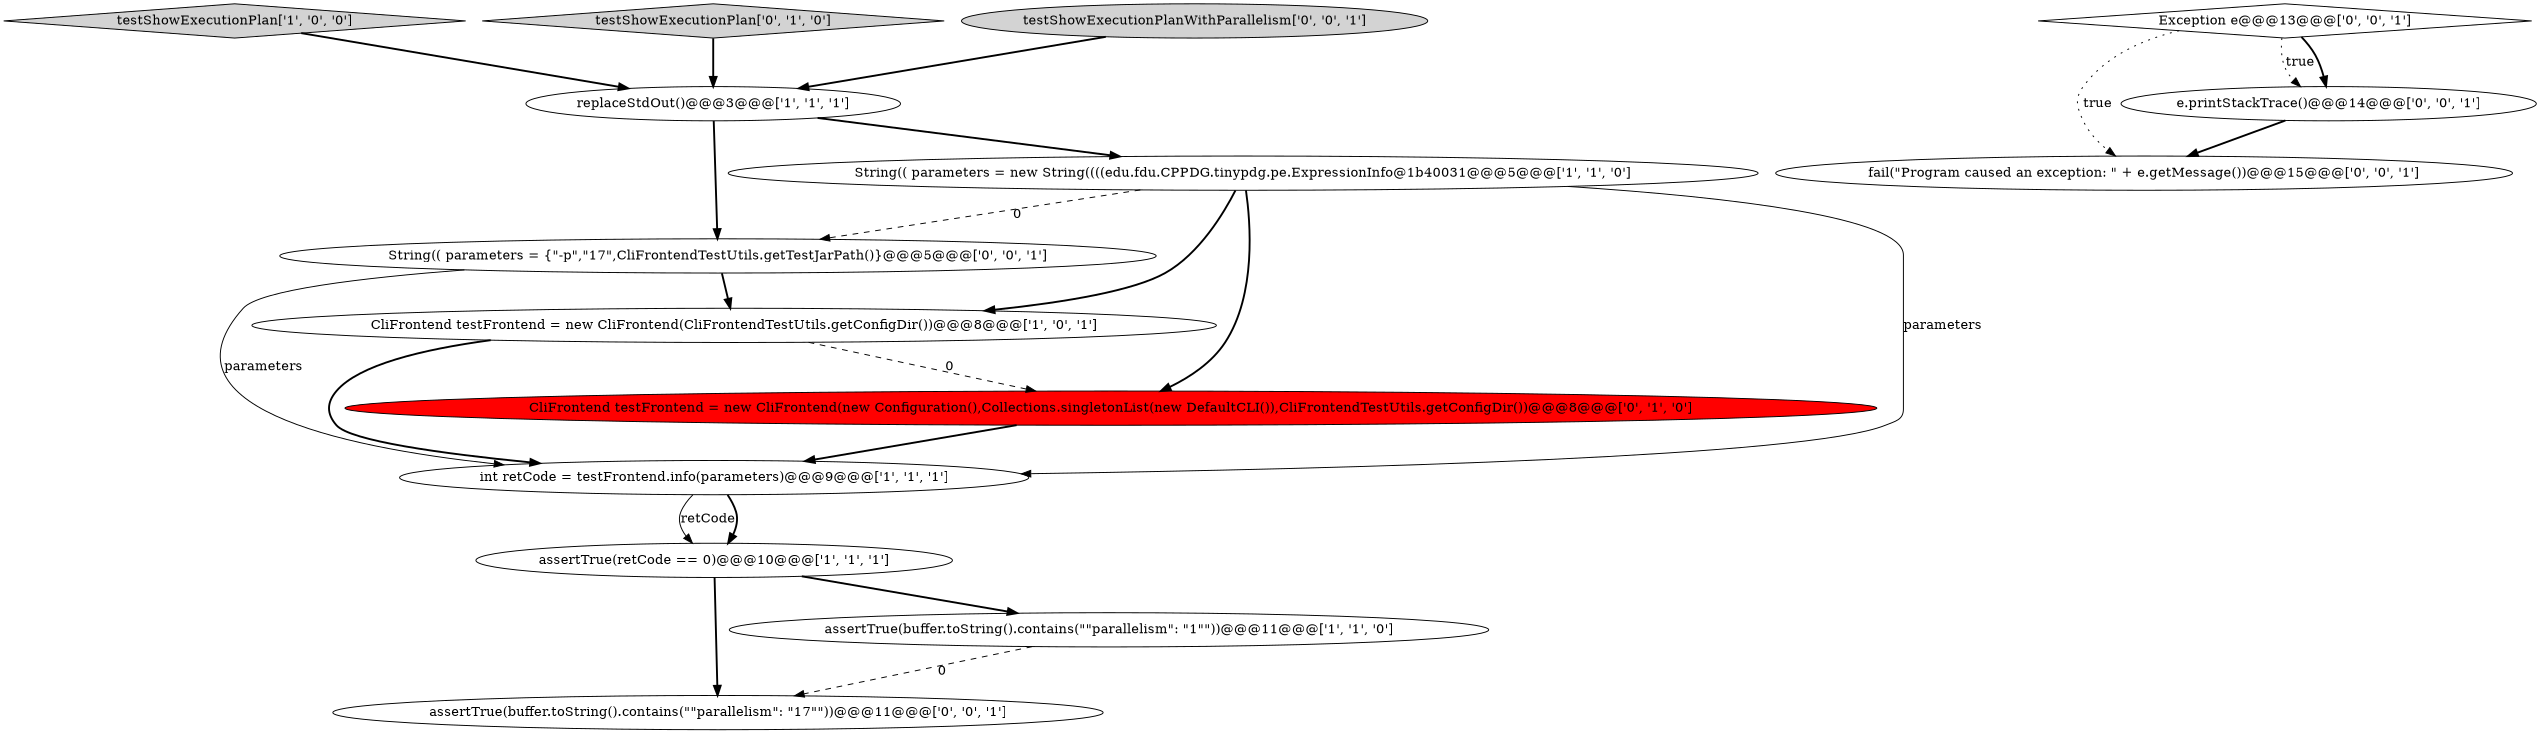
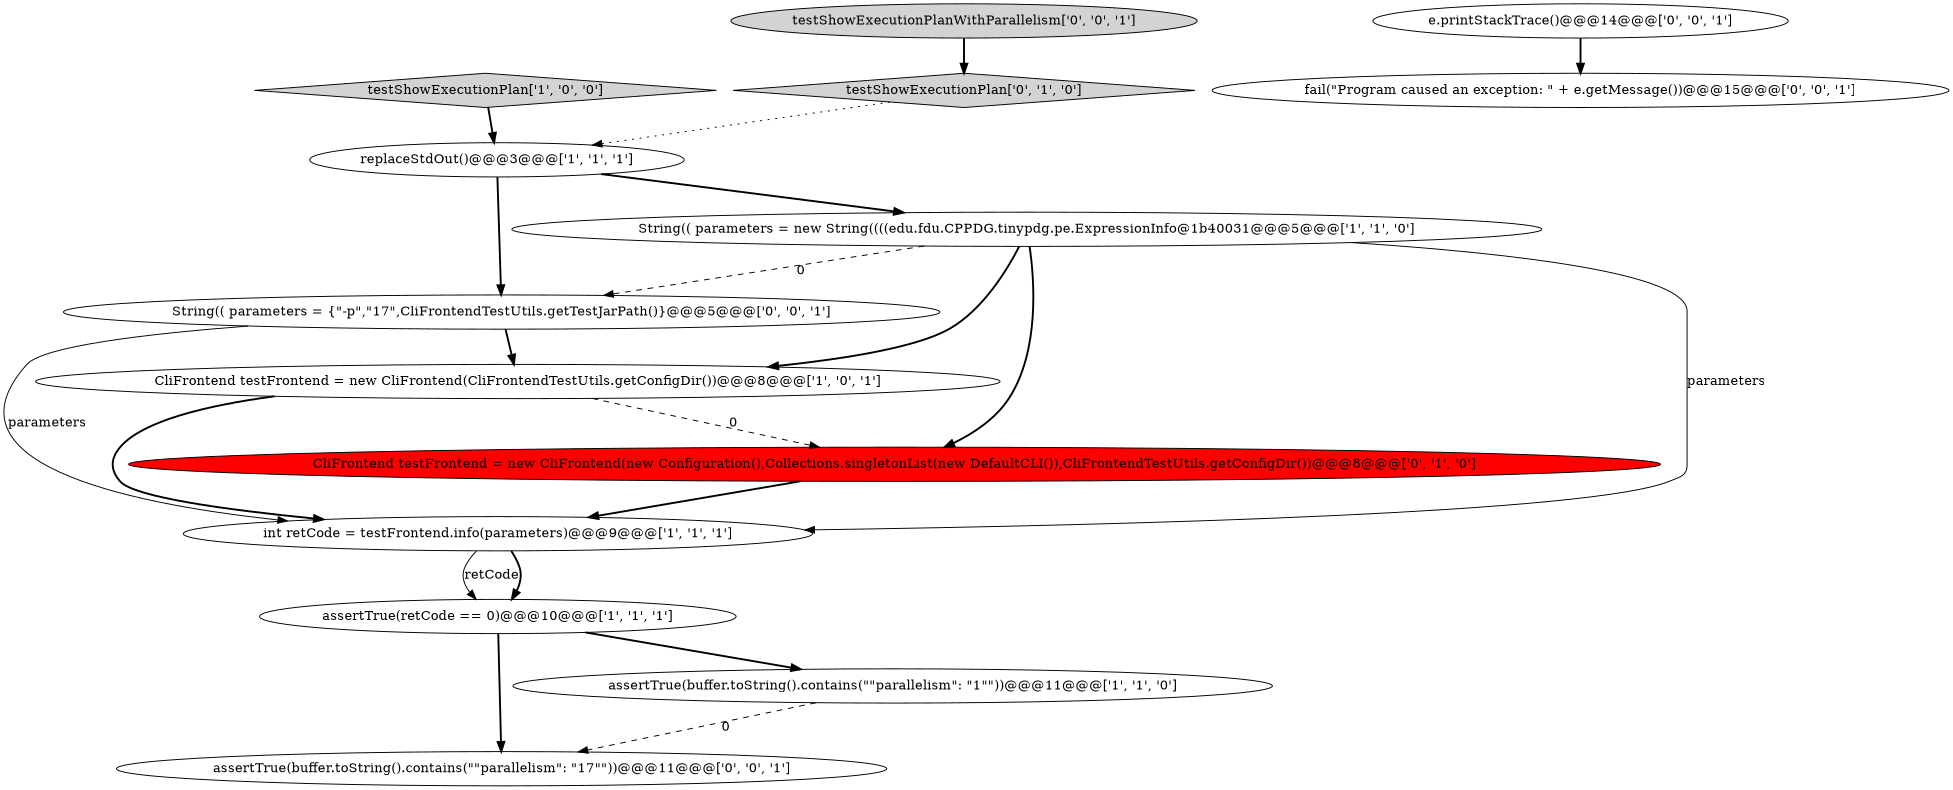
node "Exception e@@@13@@@['0', '0', '1']": removed
edge "testShowExecutionPlan['0', '1', '0']" -> "replaceStdOut()@@@3@@@['1', '1', '1']": style bold -> dotted
edge "testShowExecutionPlanWithParallelism['0', '0', '1']" -> "replaceStdOut()@@@3@@@['1', '1', '1']": now "testShowExecutionPlanWithParallelism['0', '0', '1']" -> "testShowExecutionPlan['0', '1', '0']"
